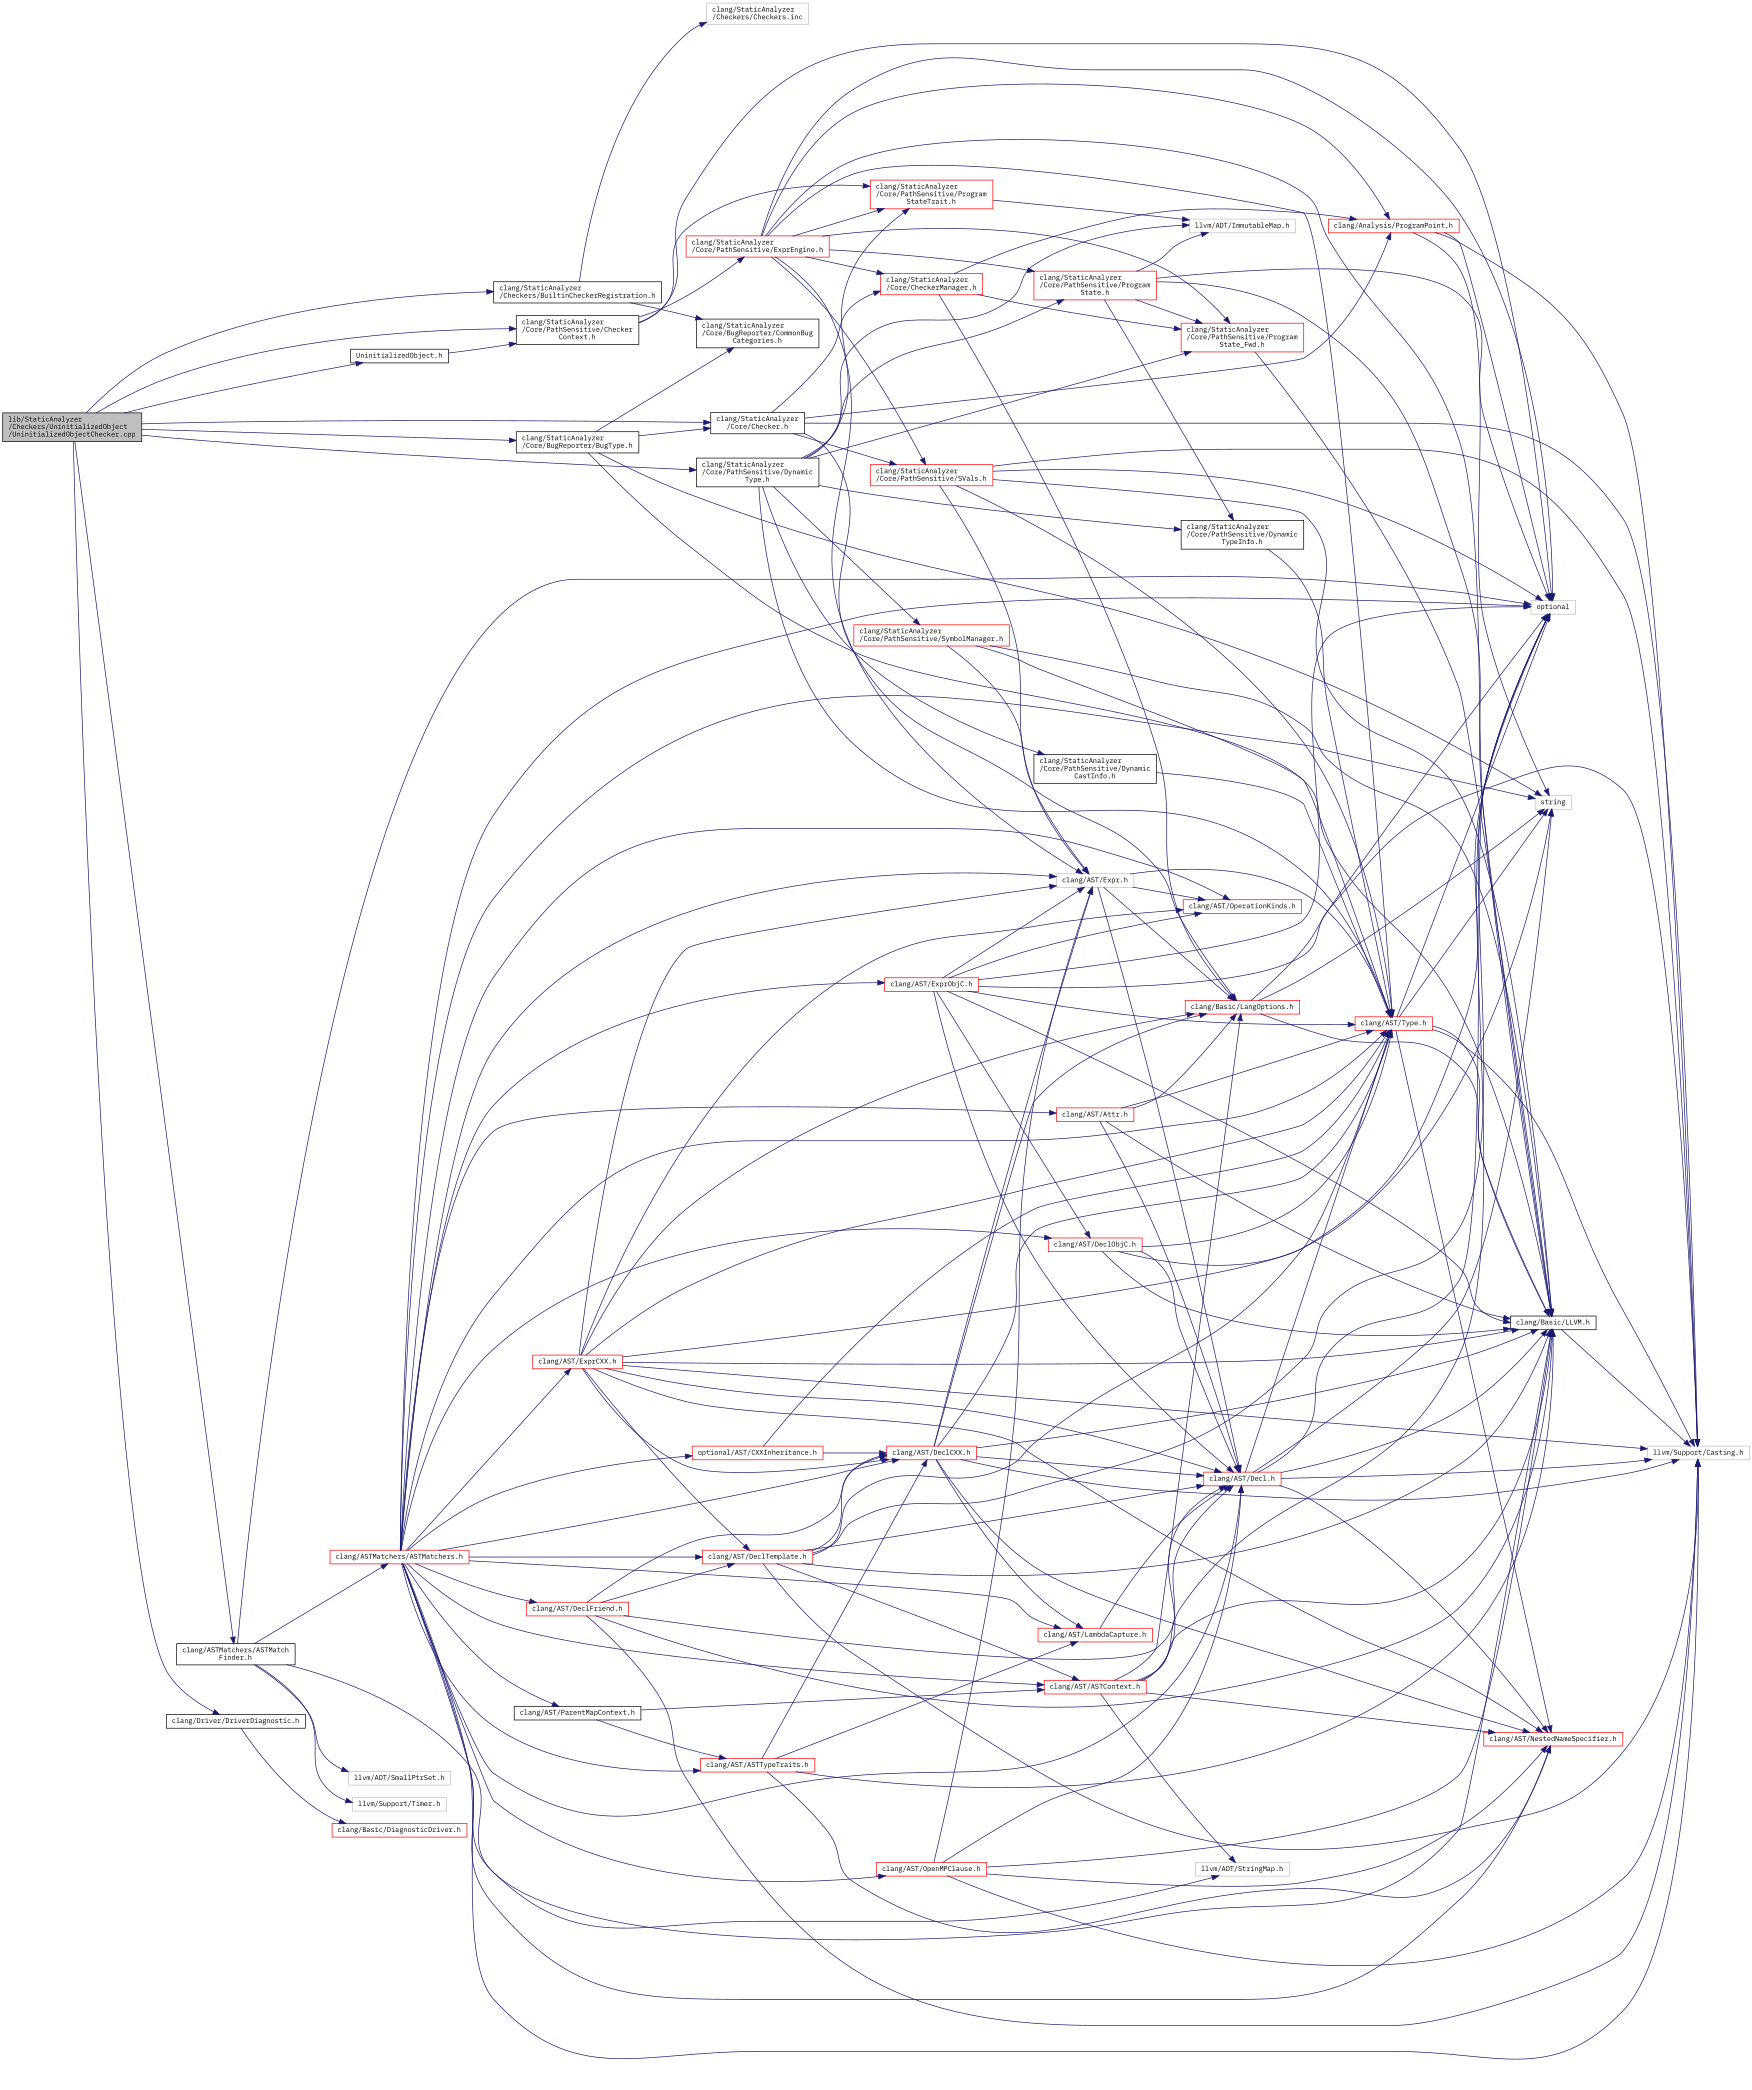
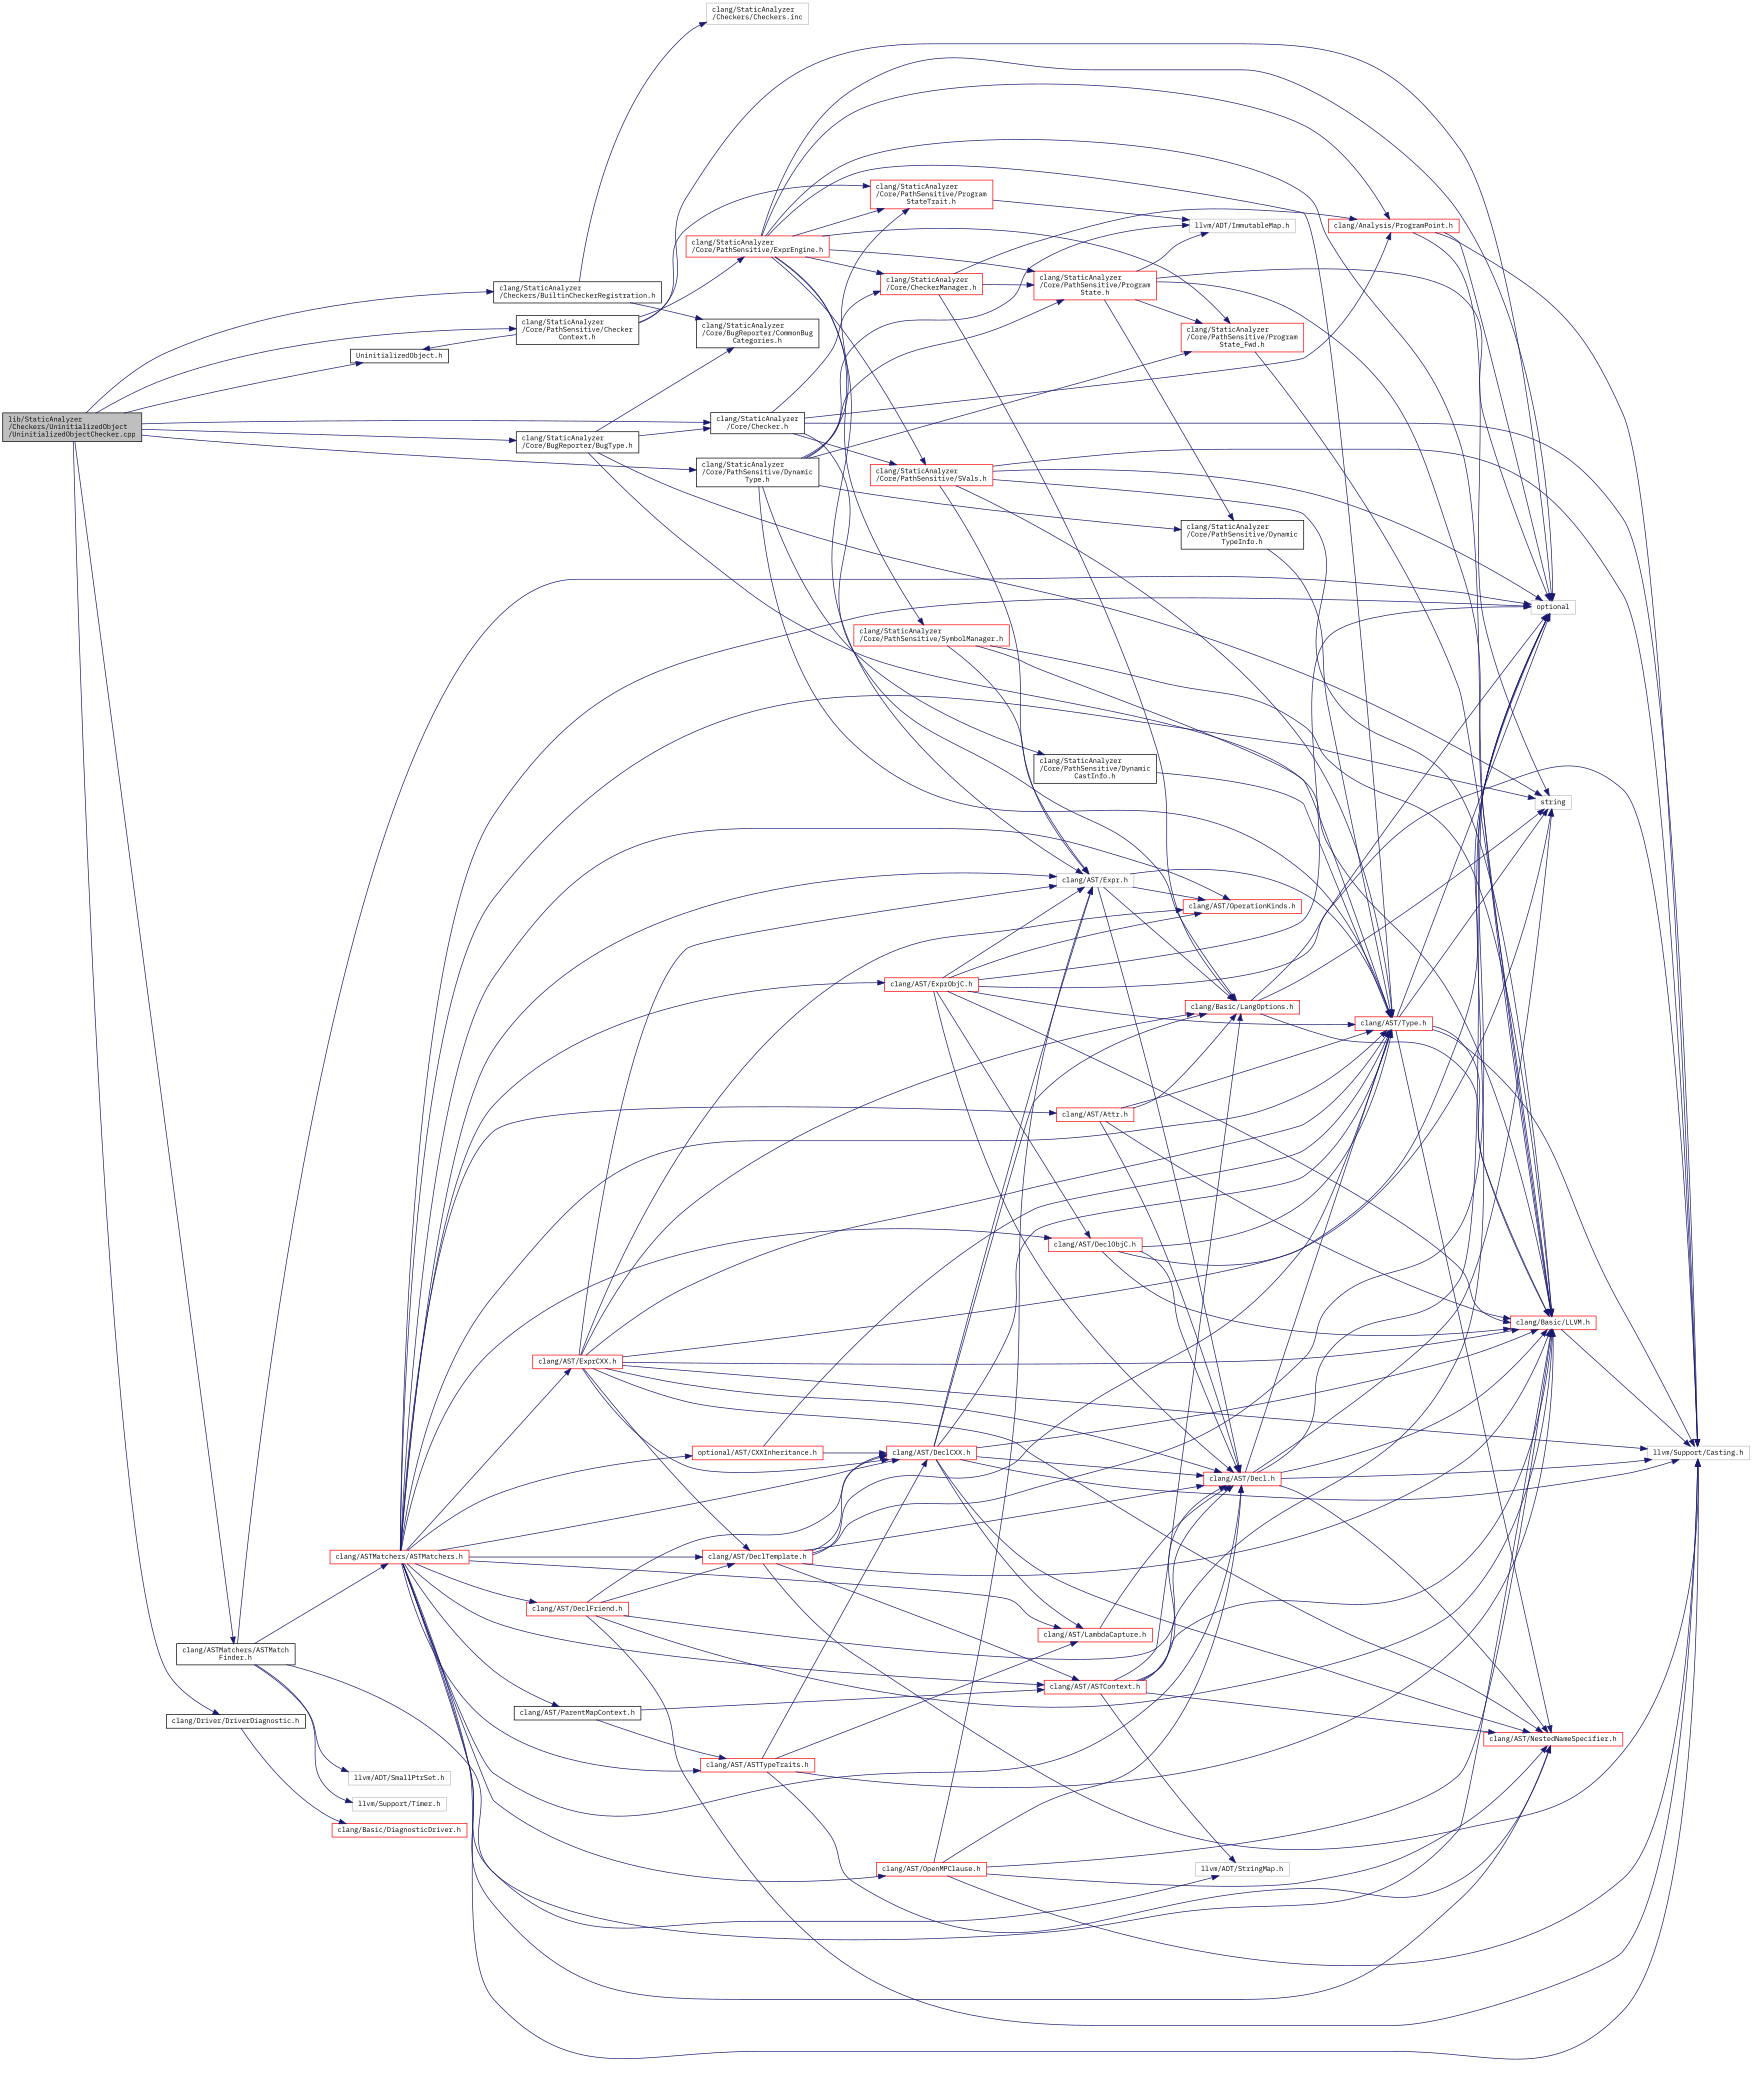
edge "clang/StaticAnalyzer /Core/CheckerManager.h" -> "clang/StaticAnalyzer /Core/PathSensitive/Program State_Fwd.h": now "clang/StaticAnalyzer /Core/CheckerManager.h" -> "clang/StaticAnalyzer /Core/PathSensitive/Program State.h"
edge "UninitializedObject.h" -> "clang/StaticAnalyzer /Core/PathSensitive/Checker Context.h": reversed
edge "clang/StaticAnalyzer /Core/PathSensitive/Dynamic Type.h" -> "clang/StaticAnalyzer /Core/PathSensitive/SymbolManager.h": now "clang/StaticAnalyzer /Core/PathSensitive/ExprEngine.h" -> "clang/StaticAnalyzer /Core/PathSensitive/SymbolManager.h"
node "clang/Basic/LLVM.h": color black -> red
